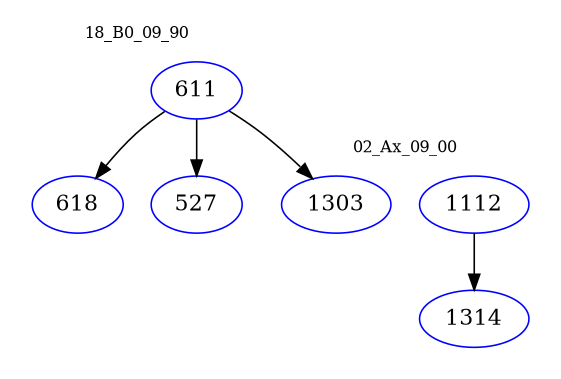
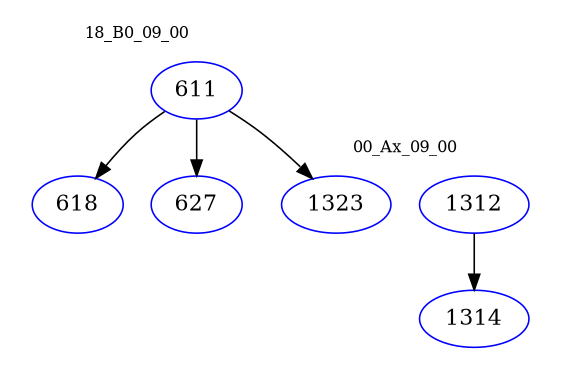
cluster "18_B0_09_90": label "18_B0_09_90" -> "18_B0_09_00"
cluster "02_Ax_09_00": label "02_Ax_09_00" -> "00_Ax_09_00"
node "527": label "527" -> "627"
node "1303": label "1303" -> "1323"
node "1112": label "1112" -> "1312"
